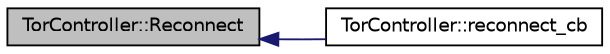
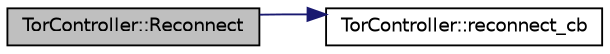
edge "TorController::reconnect_cb" -> "TorController::Reconnect": reversed
